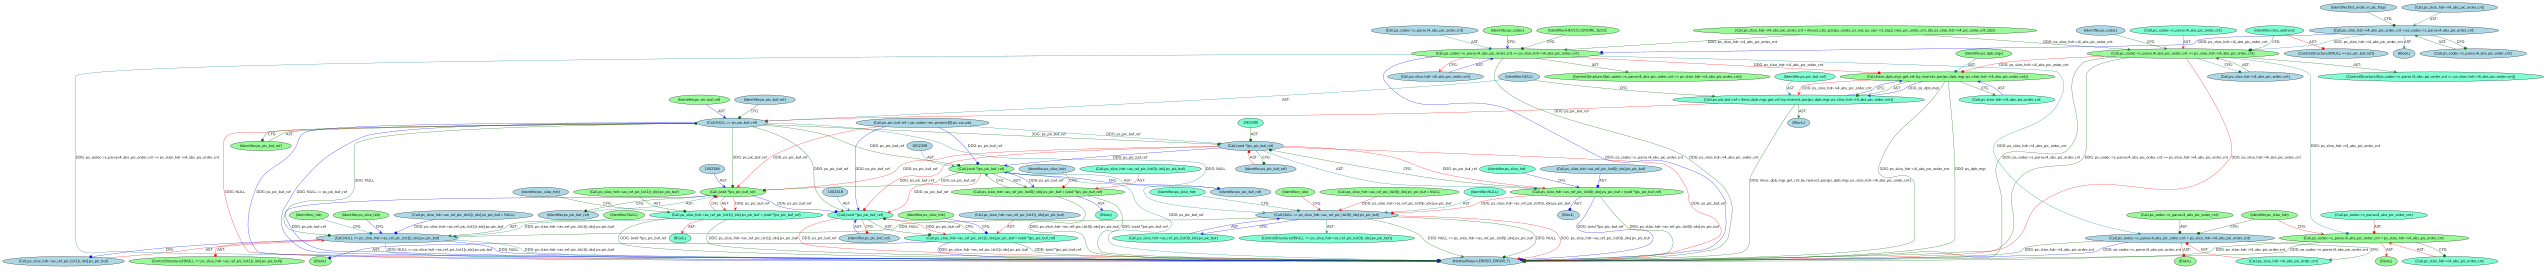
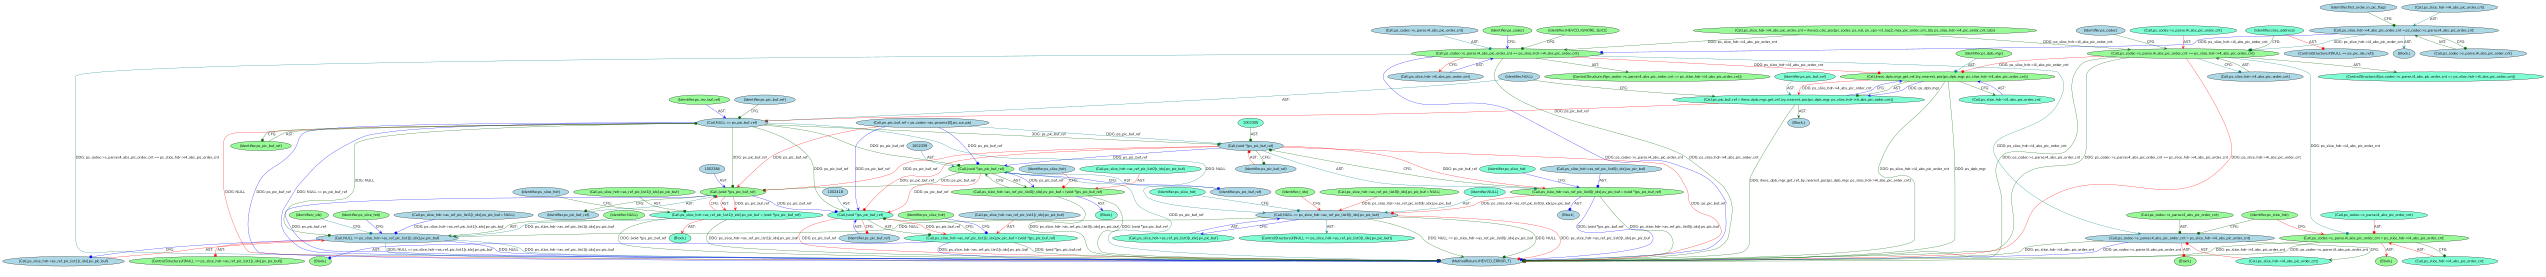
node "(ControlStructure,if(NULL == ps_pic_buf_ref))": label "(ControlStructure,if(NULL == ps_pic_buf_ref))" -> "(ControlStructure,if(NULL == ps_pic_idx_ref))"
node "(MethodReturn,ERROR_ERROR_T)": label "(MethodReturn,ERROR_ERROR_T)" -> "(MethodReturn,IHEVCD_ERROR_T)"
